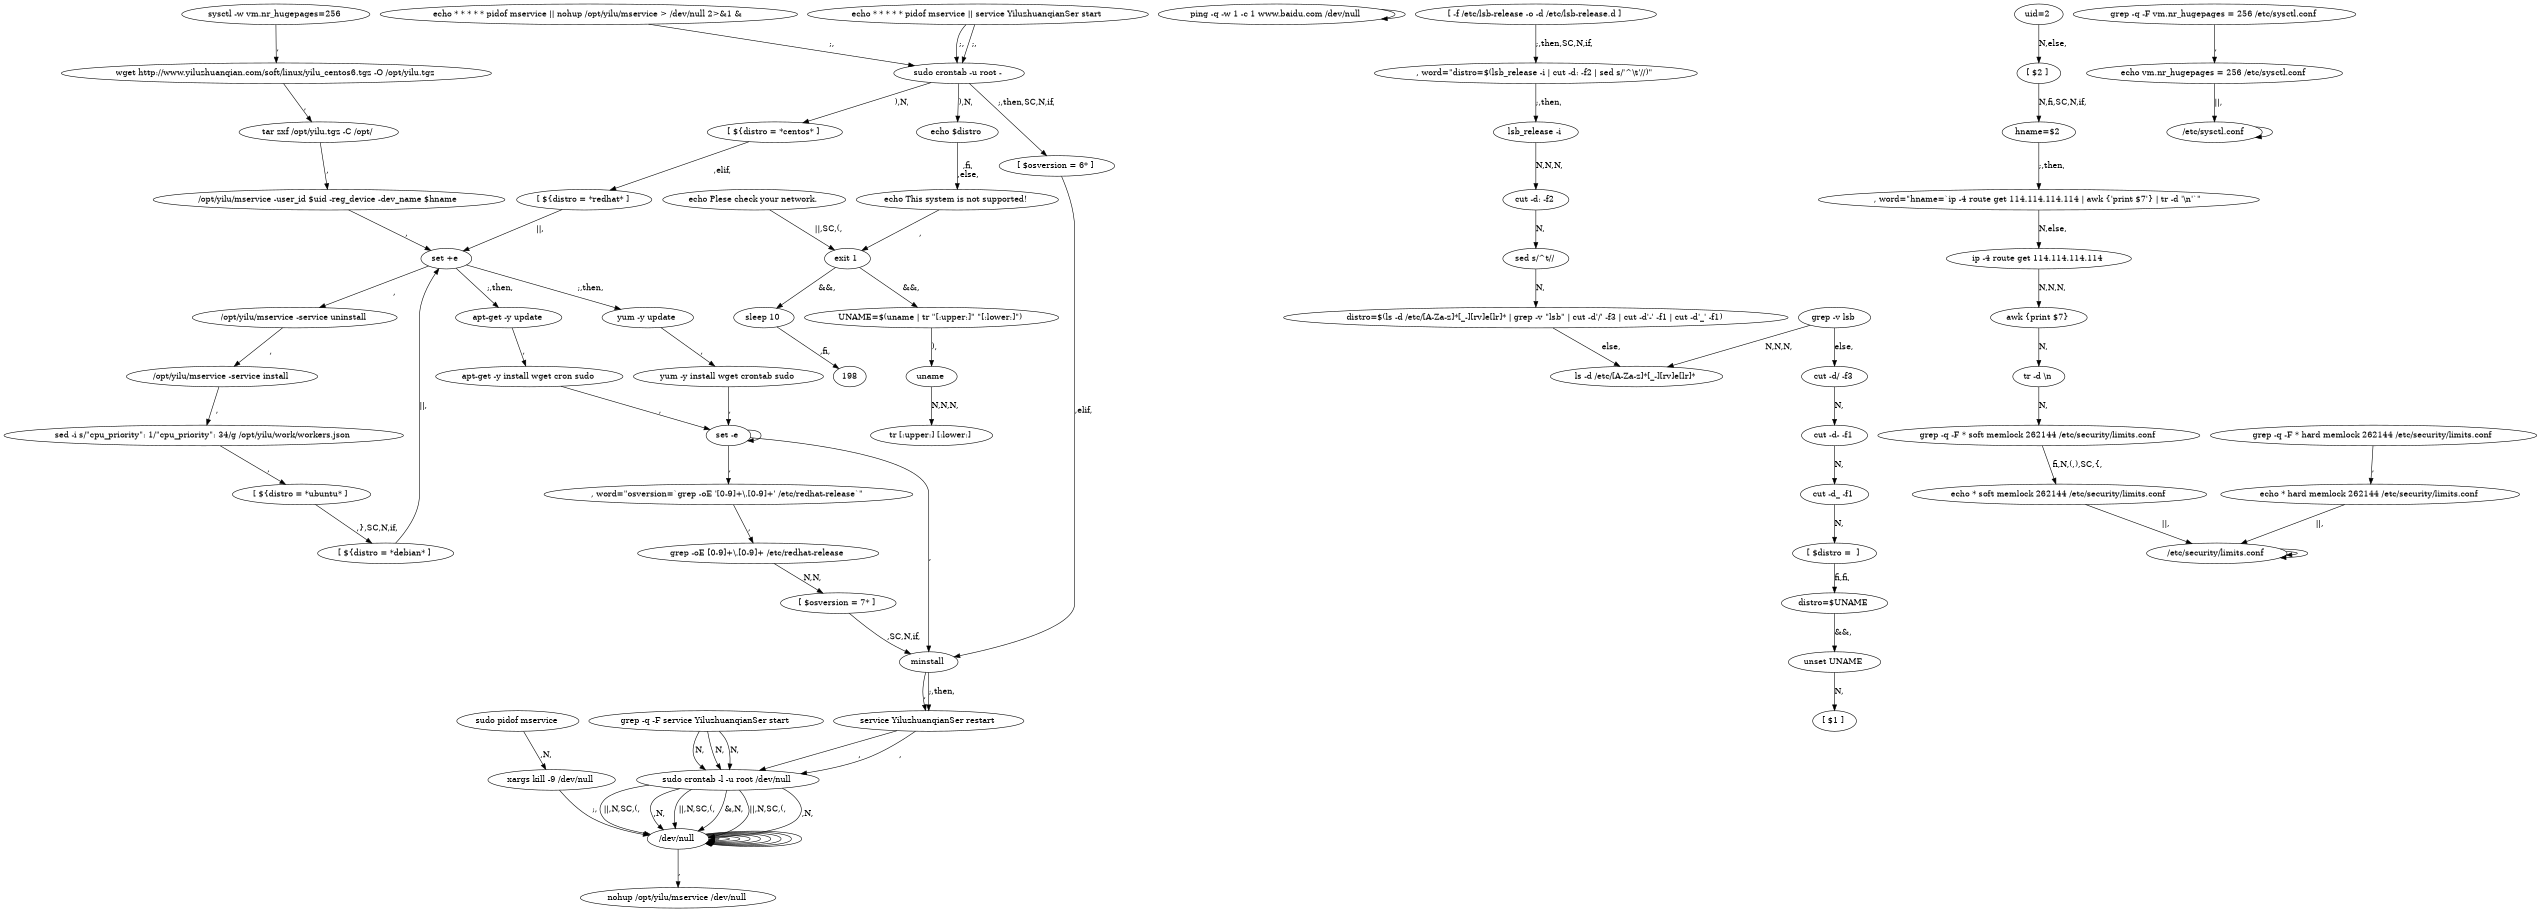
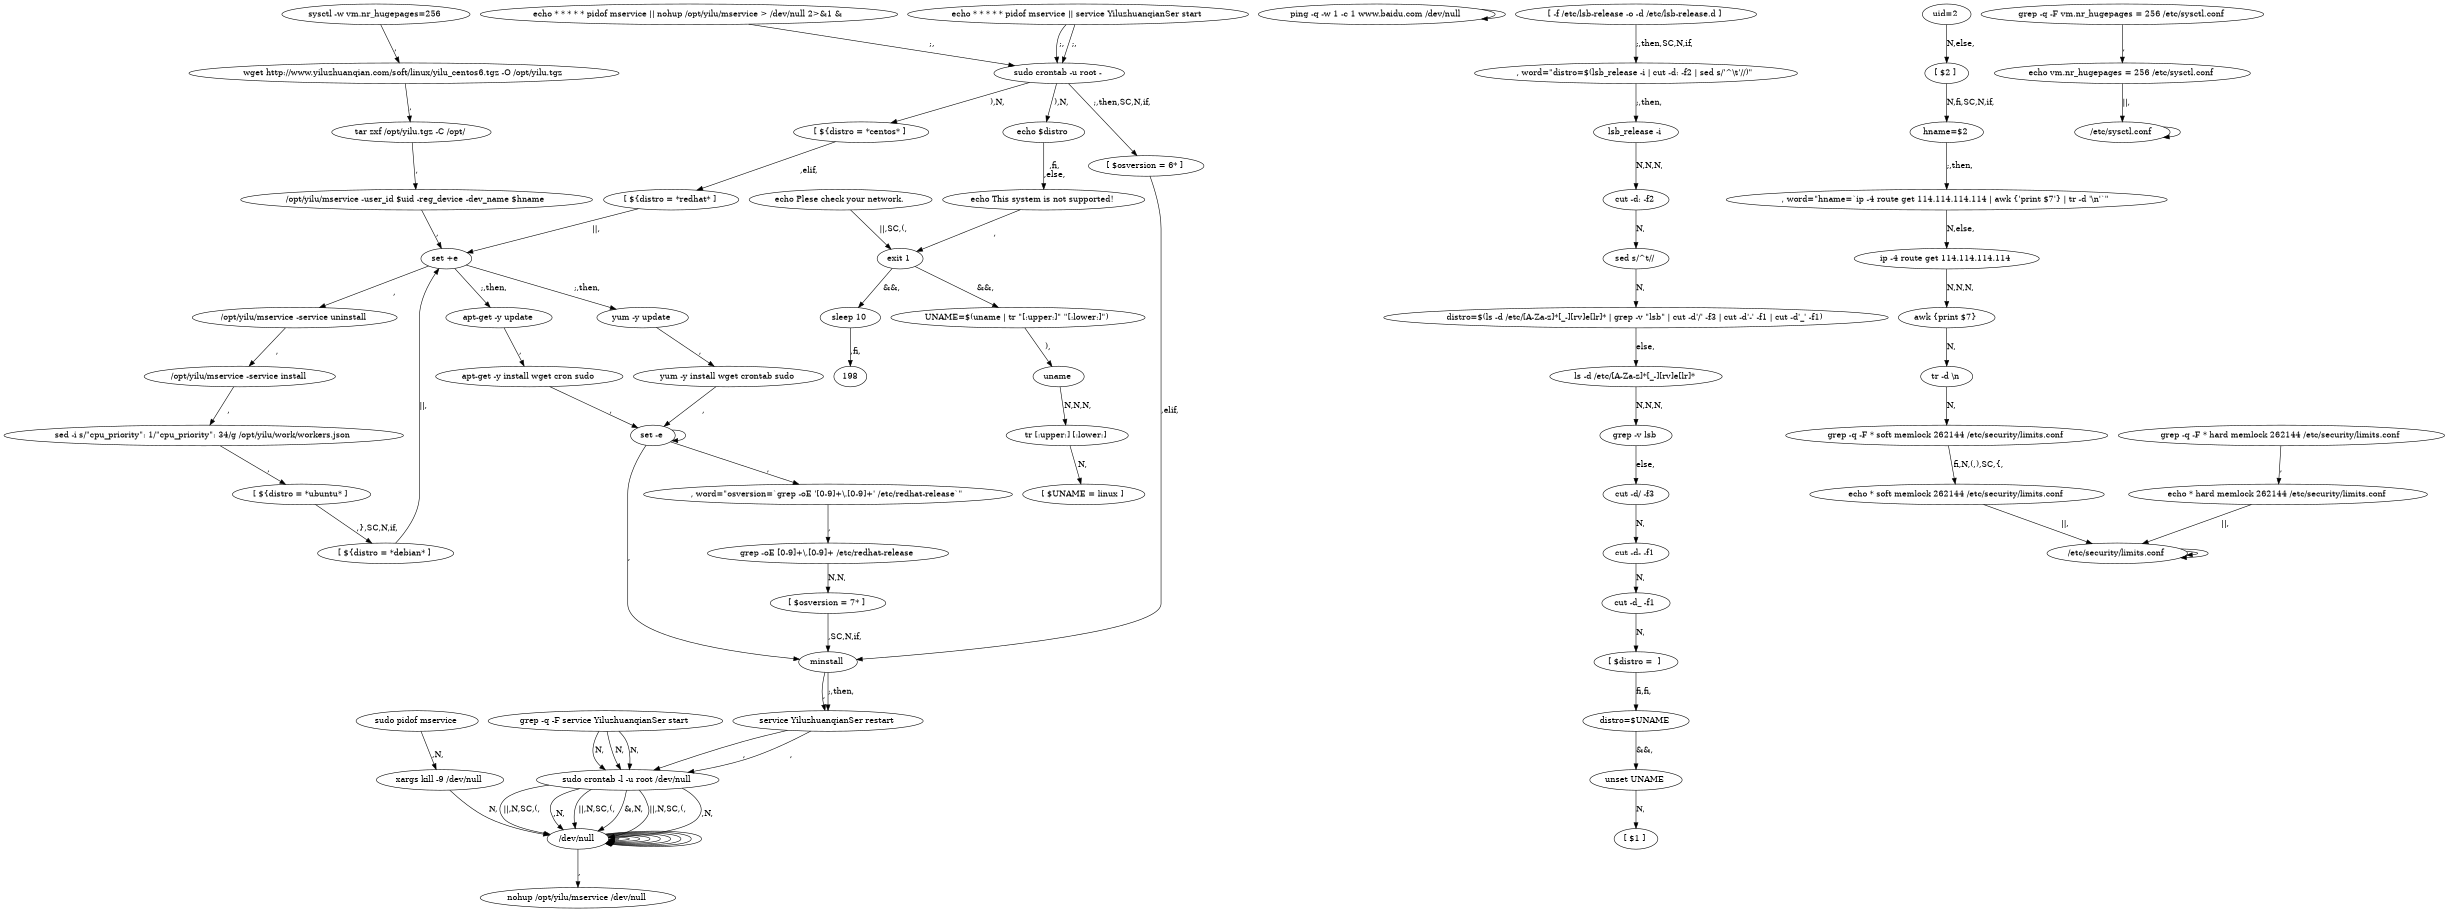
edge "grep -v lsb" -> "ls -d /etc/[A-Za-z]*[_-][rv]e[lr]*": reversed
node "[ $UNAME = linux ]": added
edge "xargs kill -9 /dev/null" -> "/dev/null": label ";," -> "N,"
